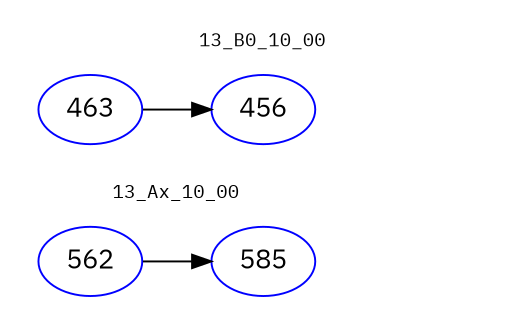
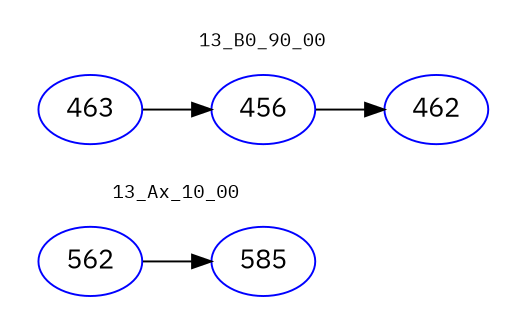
cluster "13_B0_10_00": label "13_B0_10_00" -> "13_B0_90_00"
node "462": added
